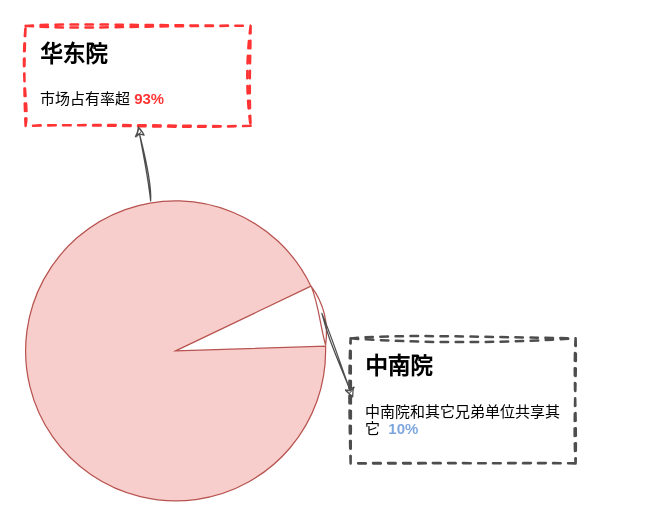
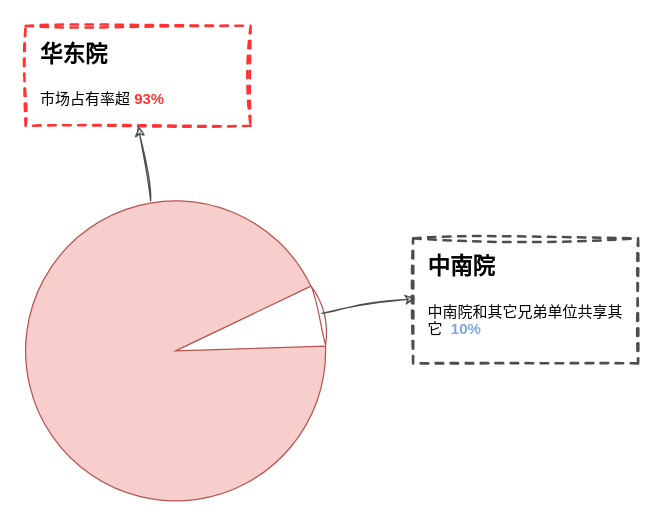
node "中南院 中南院和其它兄弟单位共享其 它 10%": moved (463, 401) -> (526, 301)
